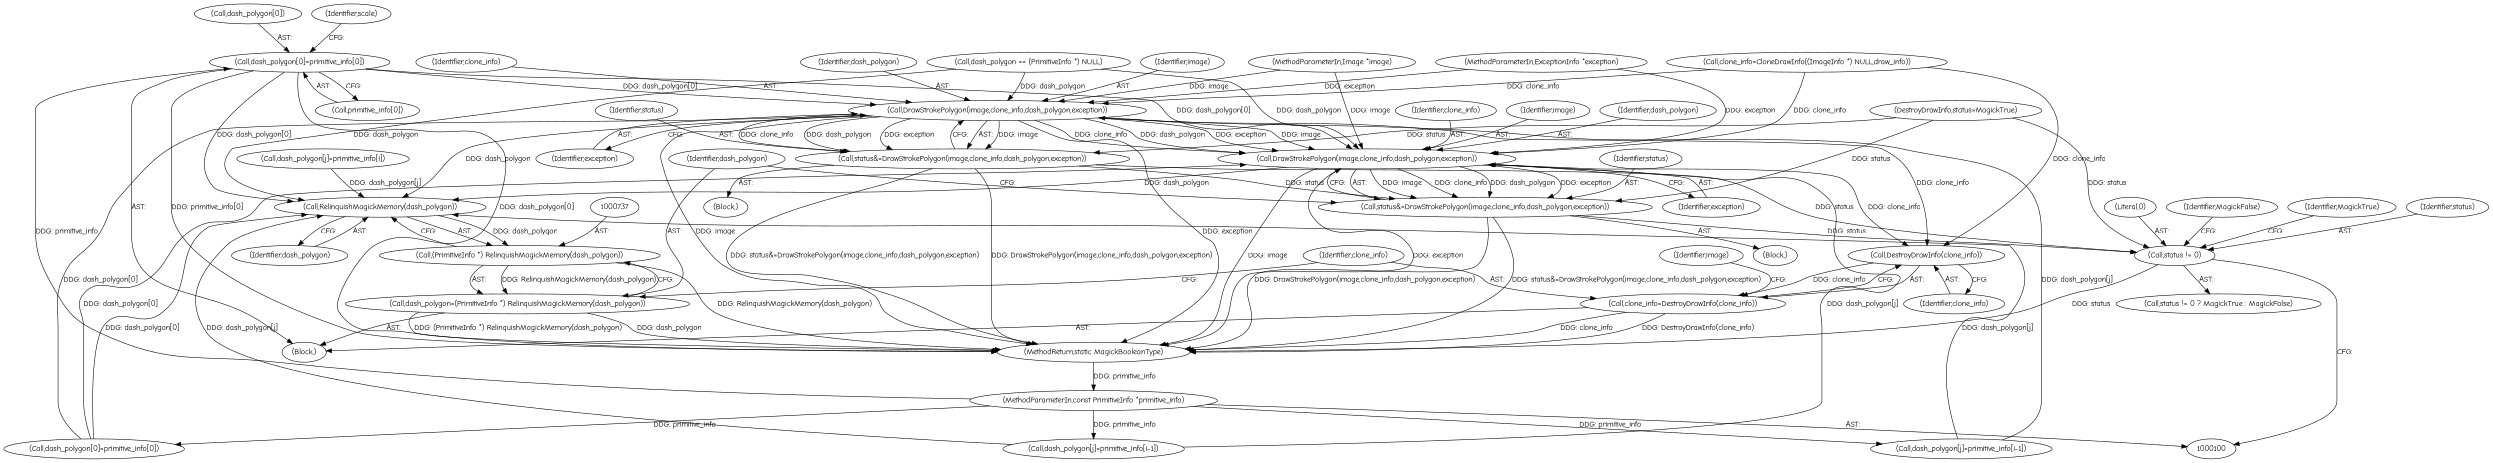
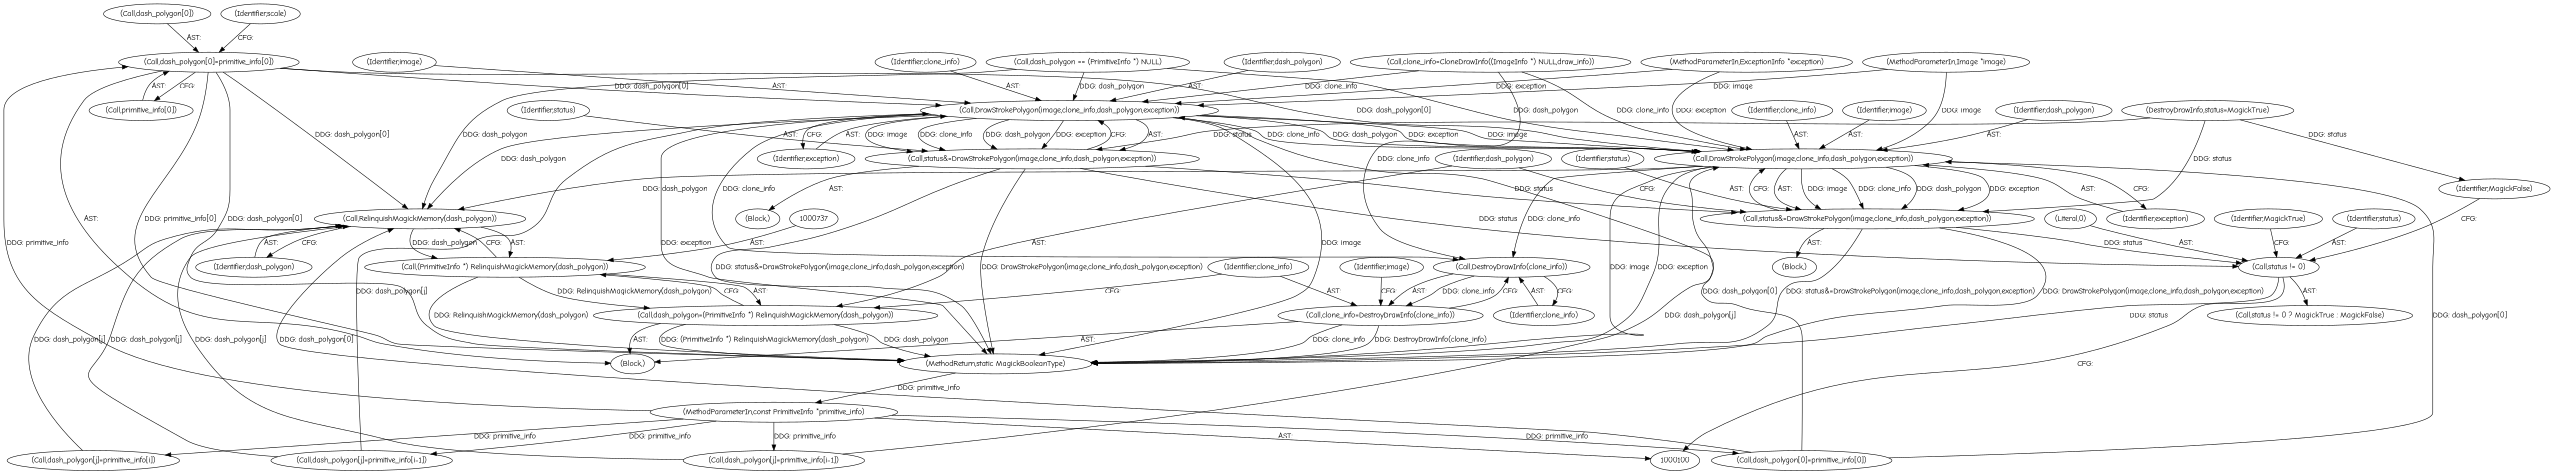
edge "(DestroyDrawInfo,status=MagickTrue)" -> "(Call,status != 0)": now "(DestroyDrawInfo,status=MagickTrue)" -> "(Identifier,MagickFalse)"
edge "(MethodParameterIn,const PrimitiveInfo *primitive_info)" -> "(Call,dash_polygon[j]=primitive_info[i])": added, label "DDG: primitive_info"
